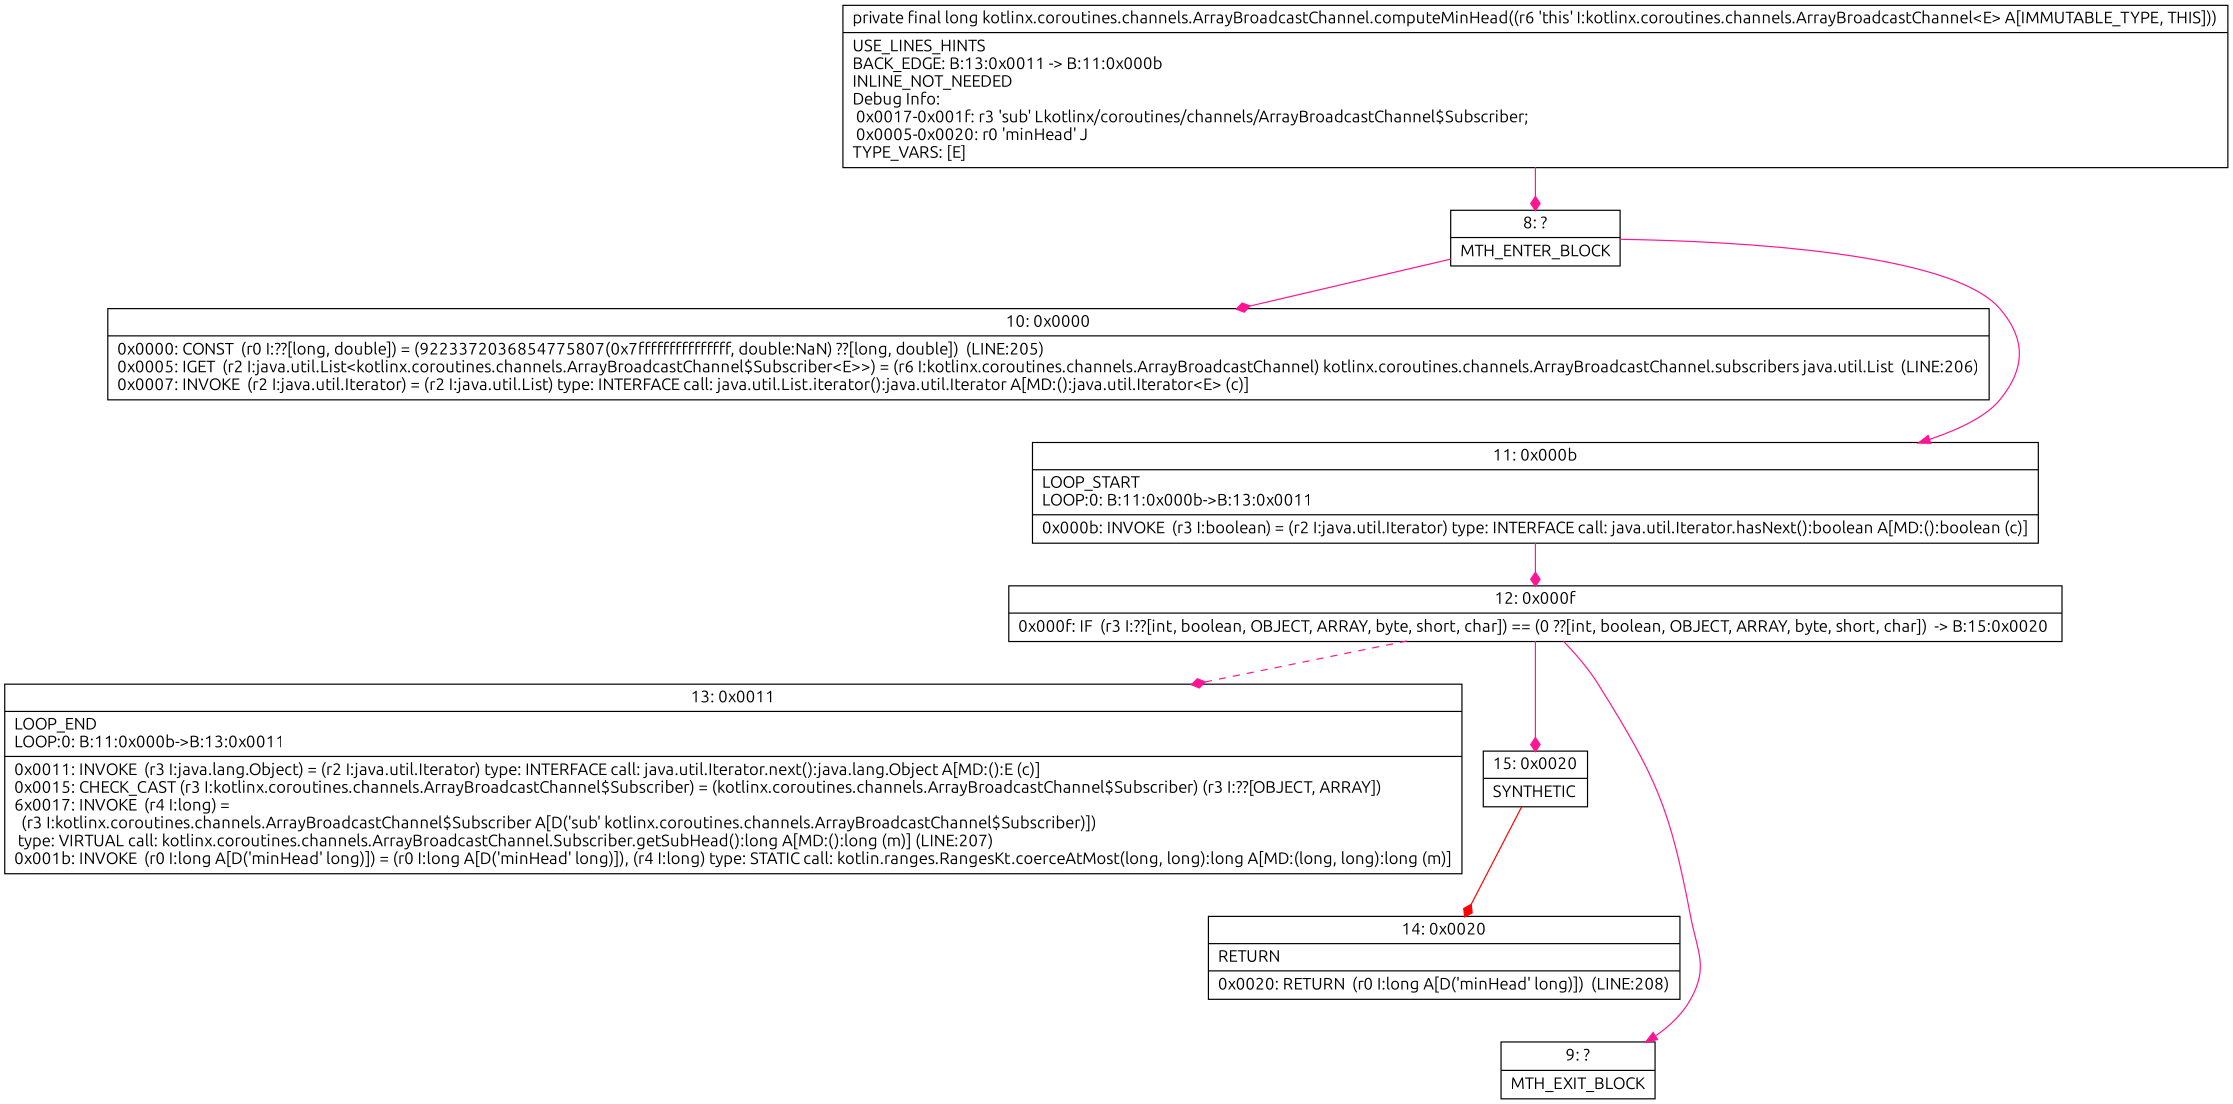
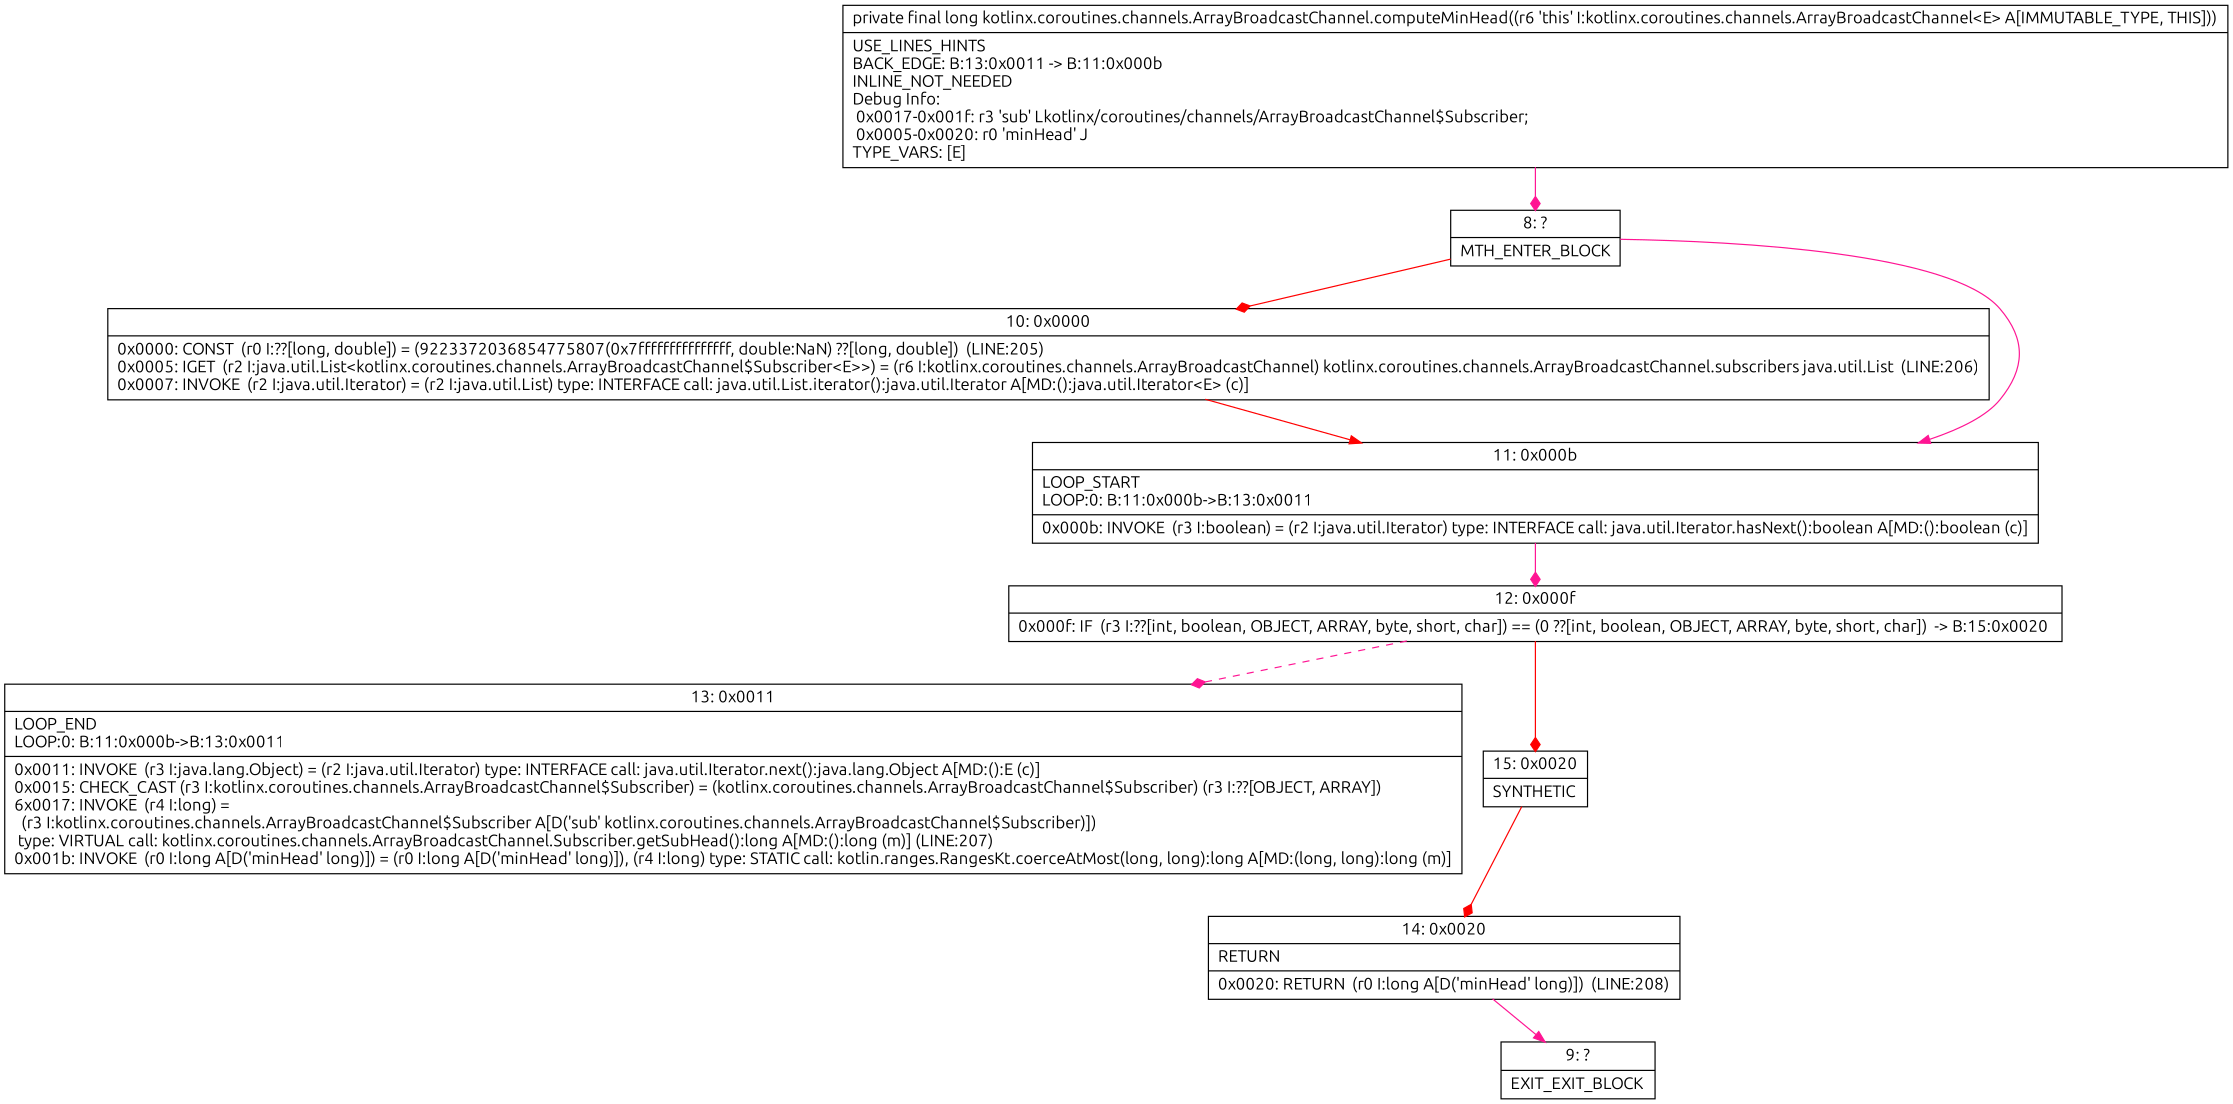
edge "8: ?" -> "10: 0x0000": color deeppink -> red
edge "10: 0x0000" -> "11: 0x000b": added
edge "12: 0x000f" -> "15: 0x0020": color deeppink -> red
edge "12: 0x000f" -> "9: ?": now "14: 0x0020" -> "9: ?"
node "9: ?": text "MTH_EXIT_BLOCK" -> "EXIT_EXIT_BLOCK"
